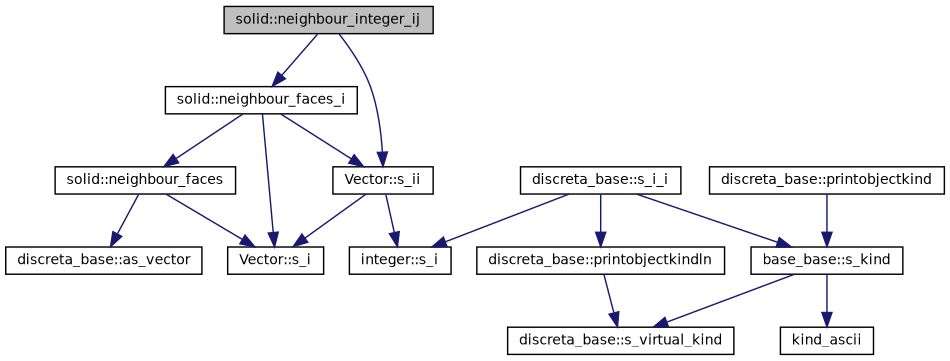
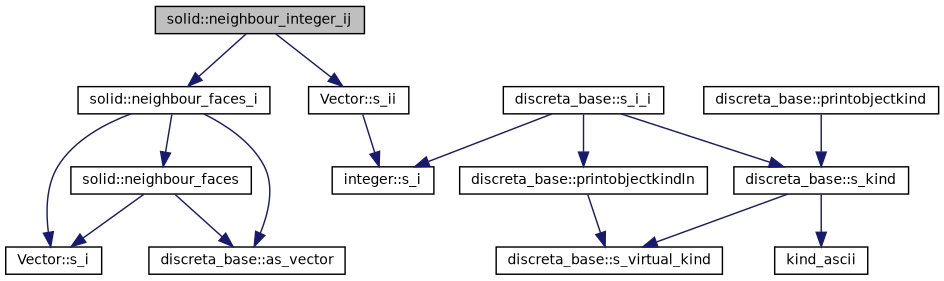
edge "solid::neighbour_faces_i" -> "Vector::s_ii": now "solid::neighbour_faces_i" -> "discreta_base::as_vector"
edge "Vector::s_ii" -> "Vector::s_i": removed
node "base_base::s_kind": label "base_base::s_kind" -> "discreta_base::s_kind"
